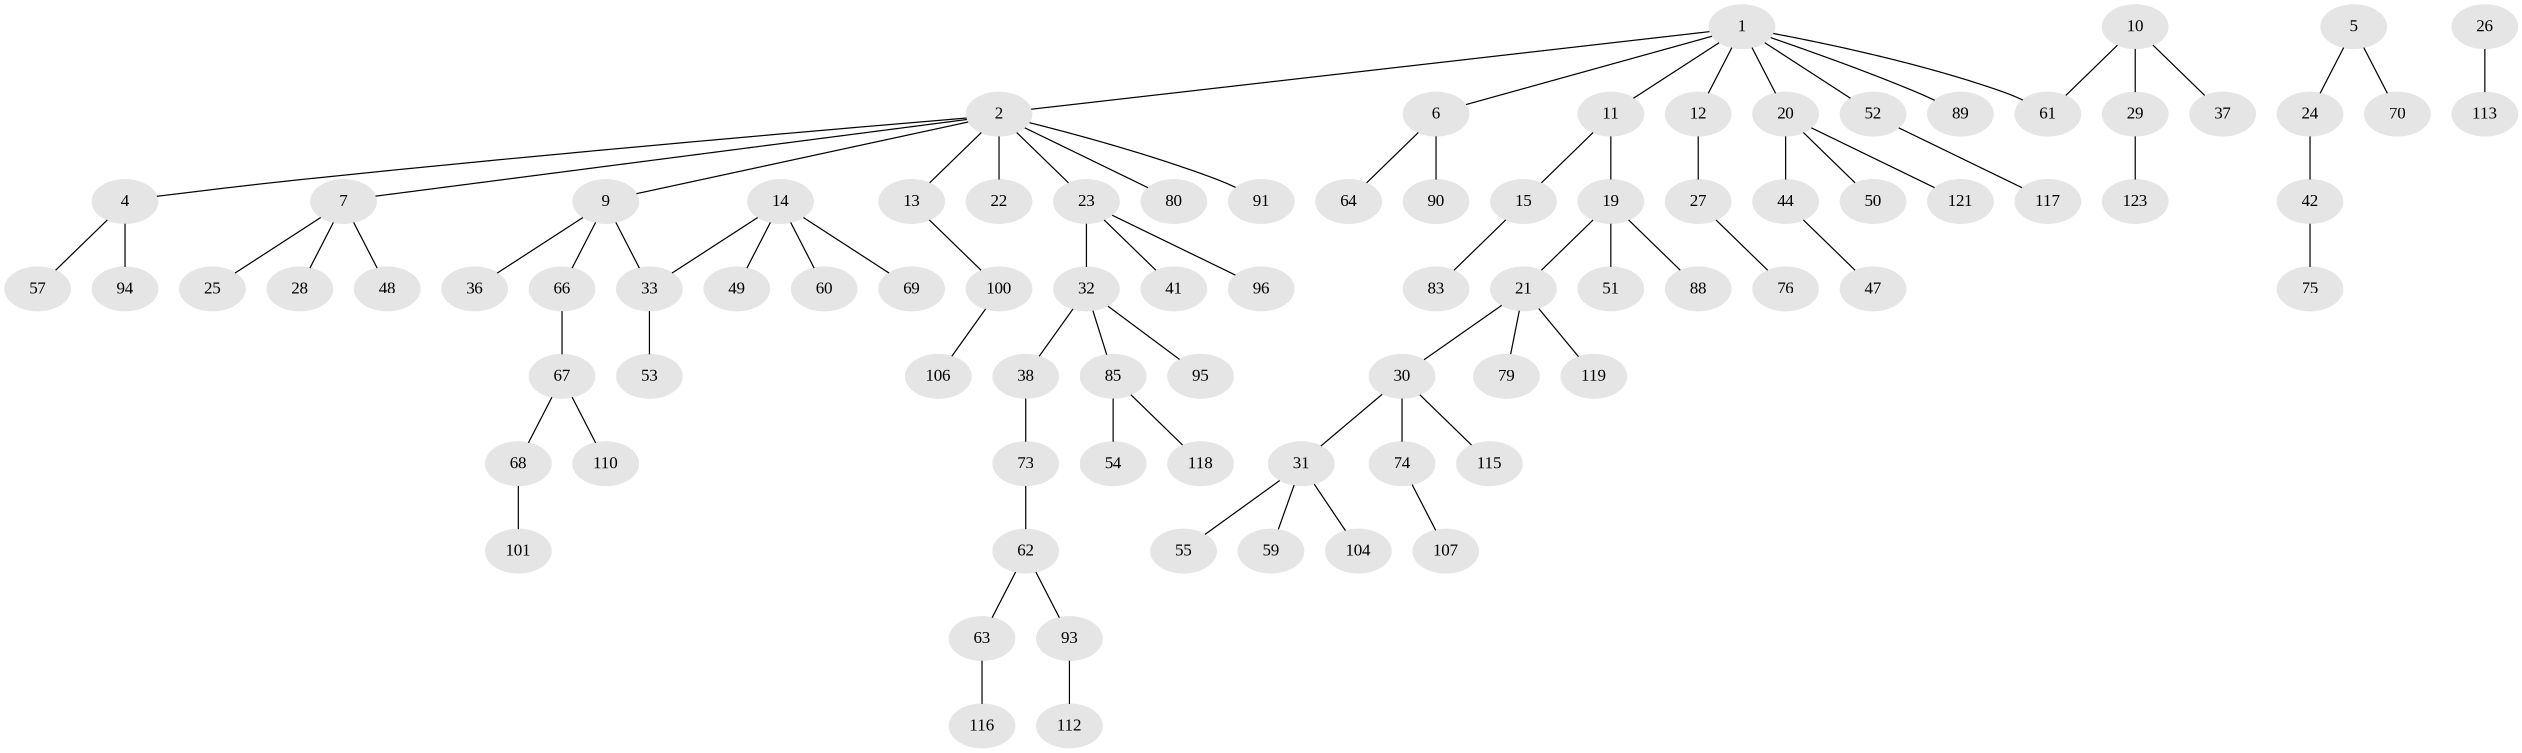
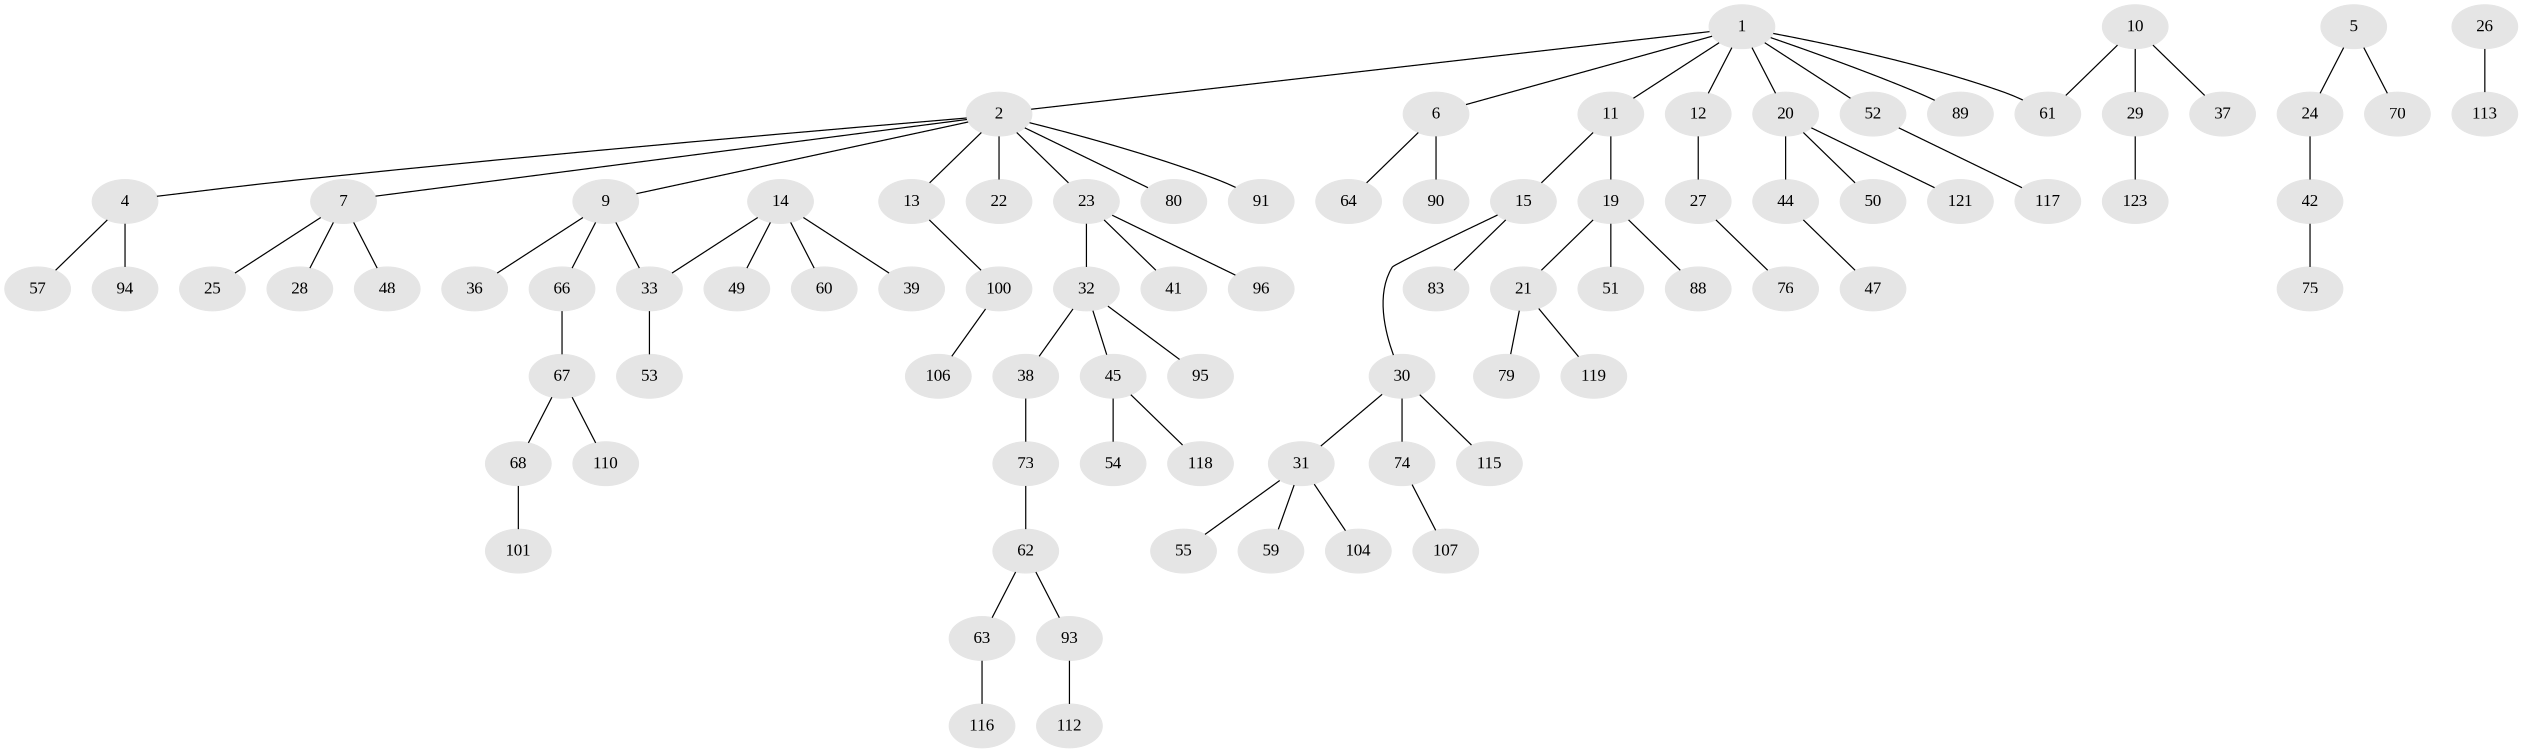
node "69": label "69" -> "39"
edge "21" -- "30": now "15" -- "30"
node "85": label "85" -> "45"
